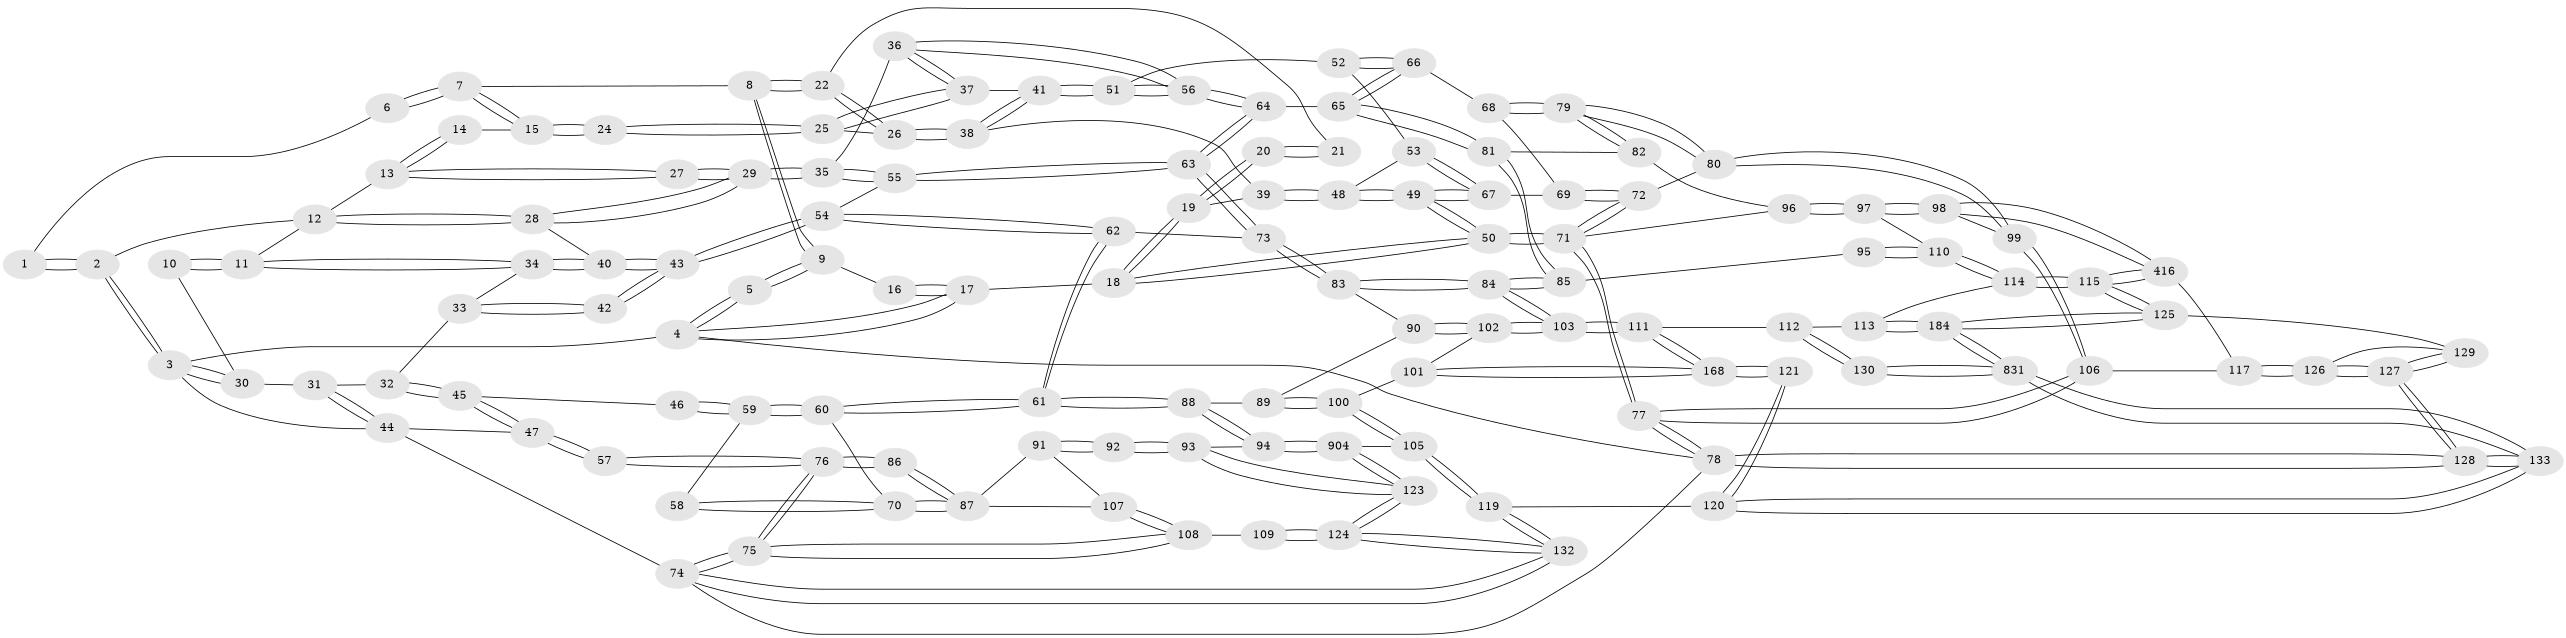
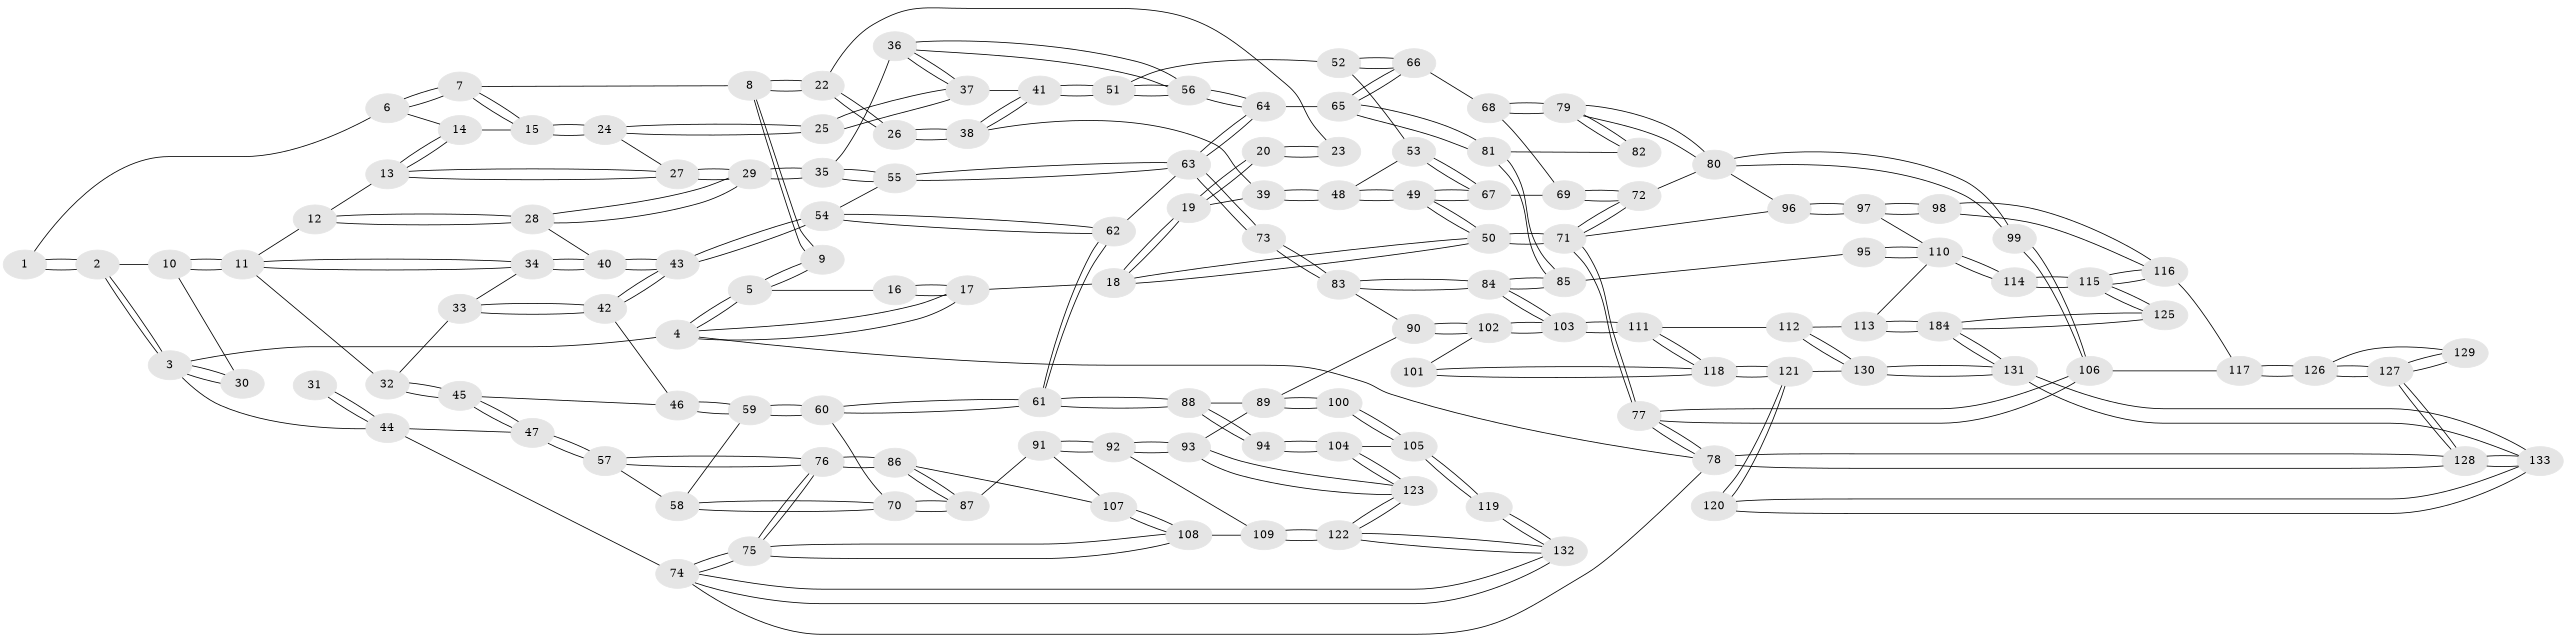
edge "6" -- "14": added
edge "25" -- "26": removed
edge "24" -- "27": added
node "21": label "21" -> "23"
edge "82" -- "96": now "80" -- "96"
edge "98" -- "99": removed
edge "12" -- "2": now "10" -- "2"
edge "62" -- "73": now "62" -- "63"
node "416": label "416" -> "116"
edge "9" -- "16": now "5" -- "16"
edge "114" -- "113": now "110" -- "113"
edge "125" -- "129": removed
edge "42" -- "46": added
edge "130" -- "121": added
node "831": label "831" -> "131"
node "168": label "168" -> "118"
edge "30" -- "31": removed
edge "32" -- "31": now "32" -- "11"
edge "101" -- "100": removed
edge "94" -- "93": now "89" -- "93"
node "904": label "904" -> "104"
edge "57" -- "58": added
edge "92" -- "109": added
edge "87" -- "107": now "86" -- "107"
edge "120" -- "119": removed
node "124": label "124" -> "122"
